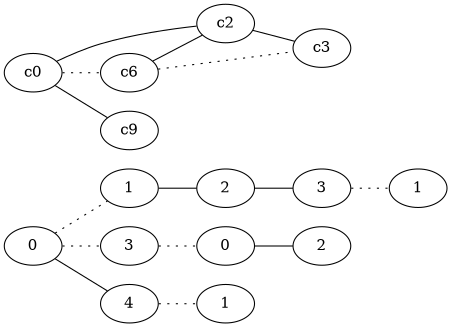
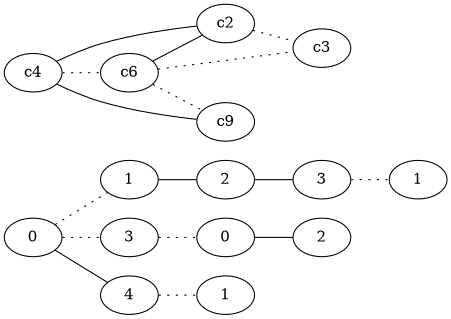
edge "c2" -- "c3": style solid -> dotted
node "c0": label "c0" -> "c4"
edge "c6" -- "c9": added
